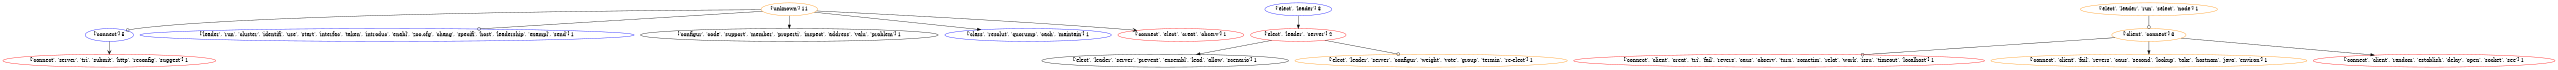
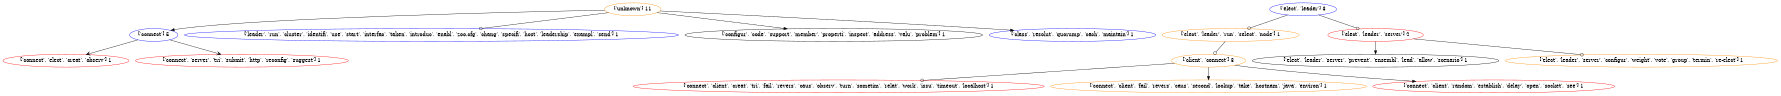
edge "['unknown'] 11" -> "['connect'] 5": arrowhead odot -> normal
edge "['unknown'] 11" -> "['connect', 'elect', 'creat', 'observ'] 1": now "['connect'] 5" -> "['connect', 'elect', 'creat', 'observ'] 1"
edge "['elect', 'leader'] 3" -> "['elect', 'leader', 'server'] 2": arrowhead normal -> odot
edge "['elect', 'leader'] 3" -> "['elect', 'leader', 'run', 'select', 'node'] 1": added
